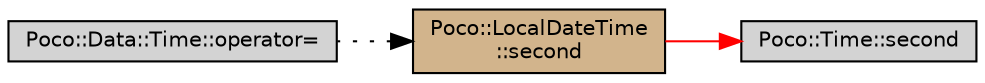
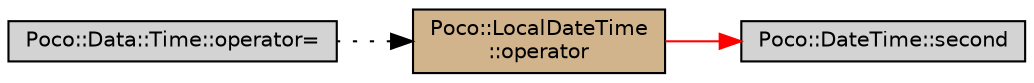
node "Poco::LocalDateTime ::second": label "Poco::LocalDateTime ::second" -> "Poco::LocalDateTime ::operator"
node "Poco::Time::second": label "Poco::Time::second" -> "Poco::DateTime::second"
